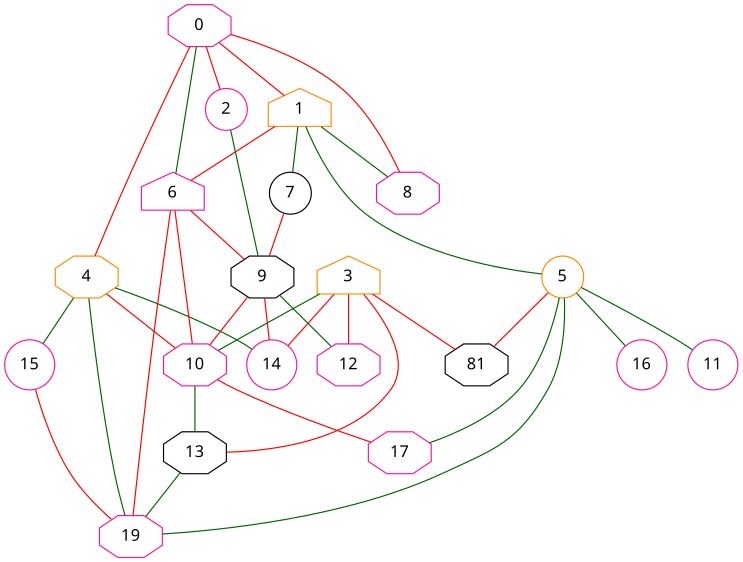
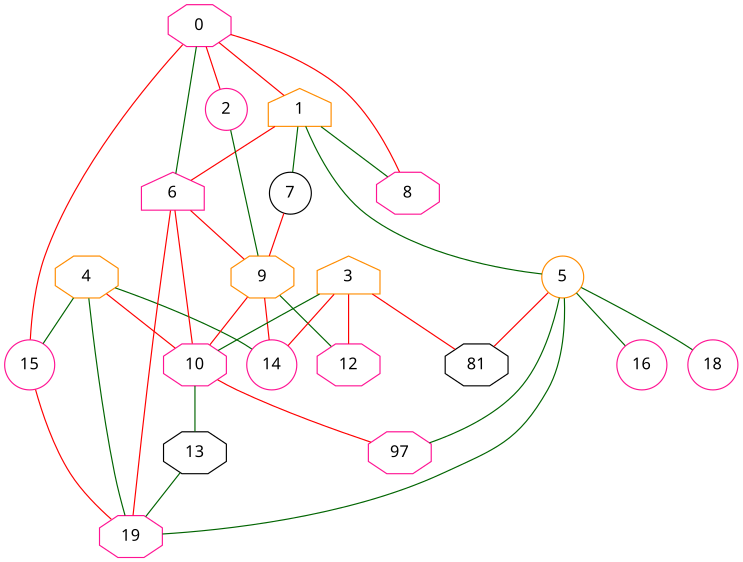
edge "0" -- "4": now "0" -- "15"
node "9": color black -> darkorange
node "11": label "11" -> "18"
edge "3" -- "13": removed
node "17": label "17" -> "97"
